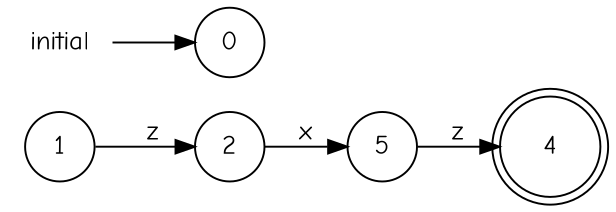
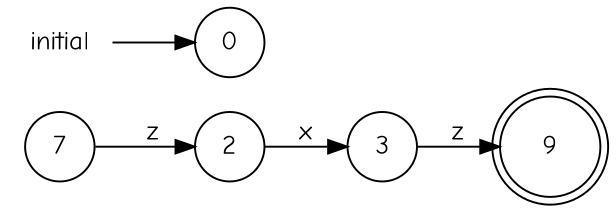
node "1": label "1" -> "7"
node "5": label "5" -> "3"
node "4": label "4" -> "9"
